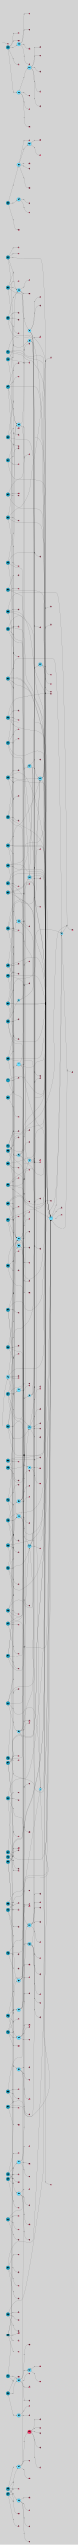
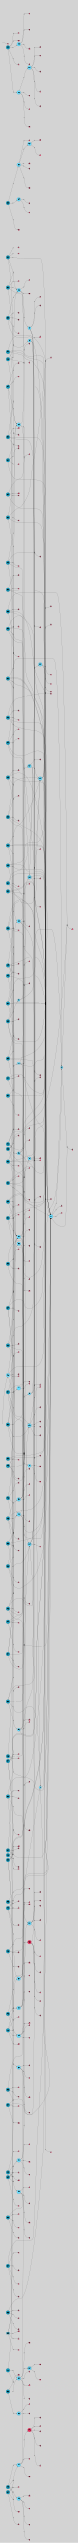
node "T701": shape circle -> box
node "T653": fillcolor #66ddff -> #ff3366
